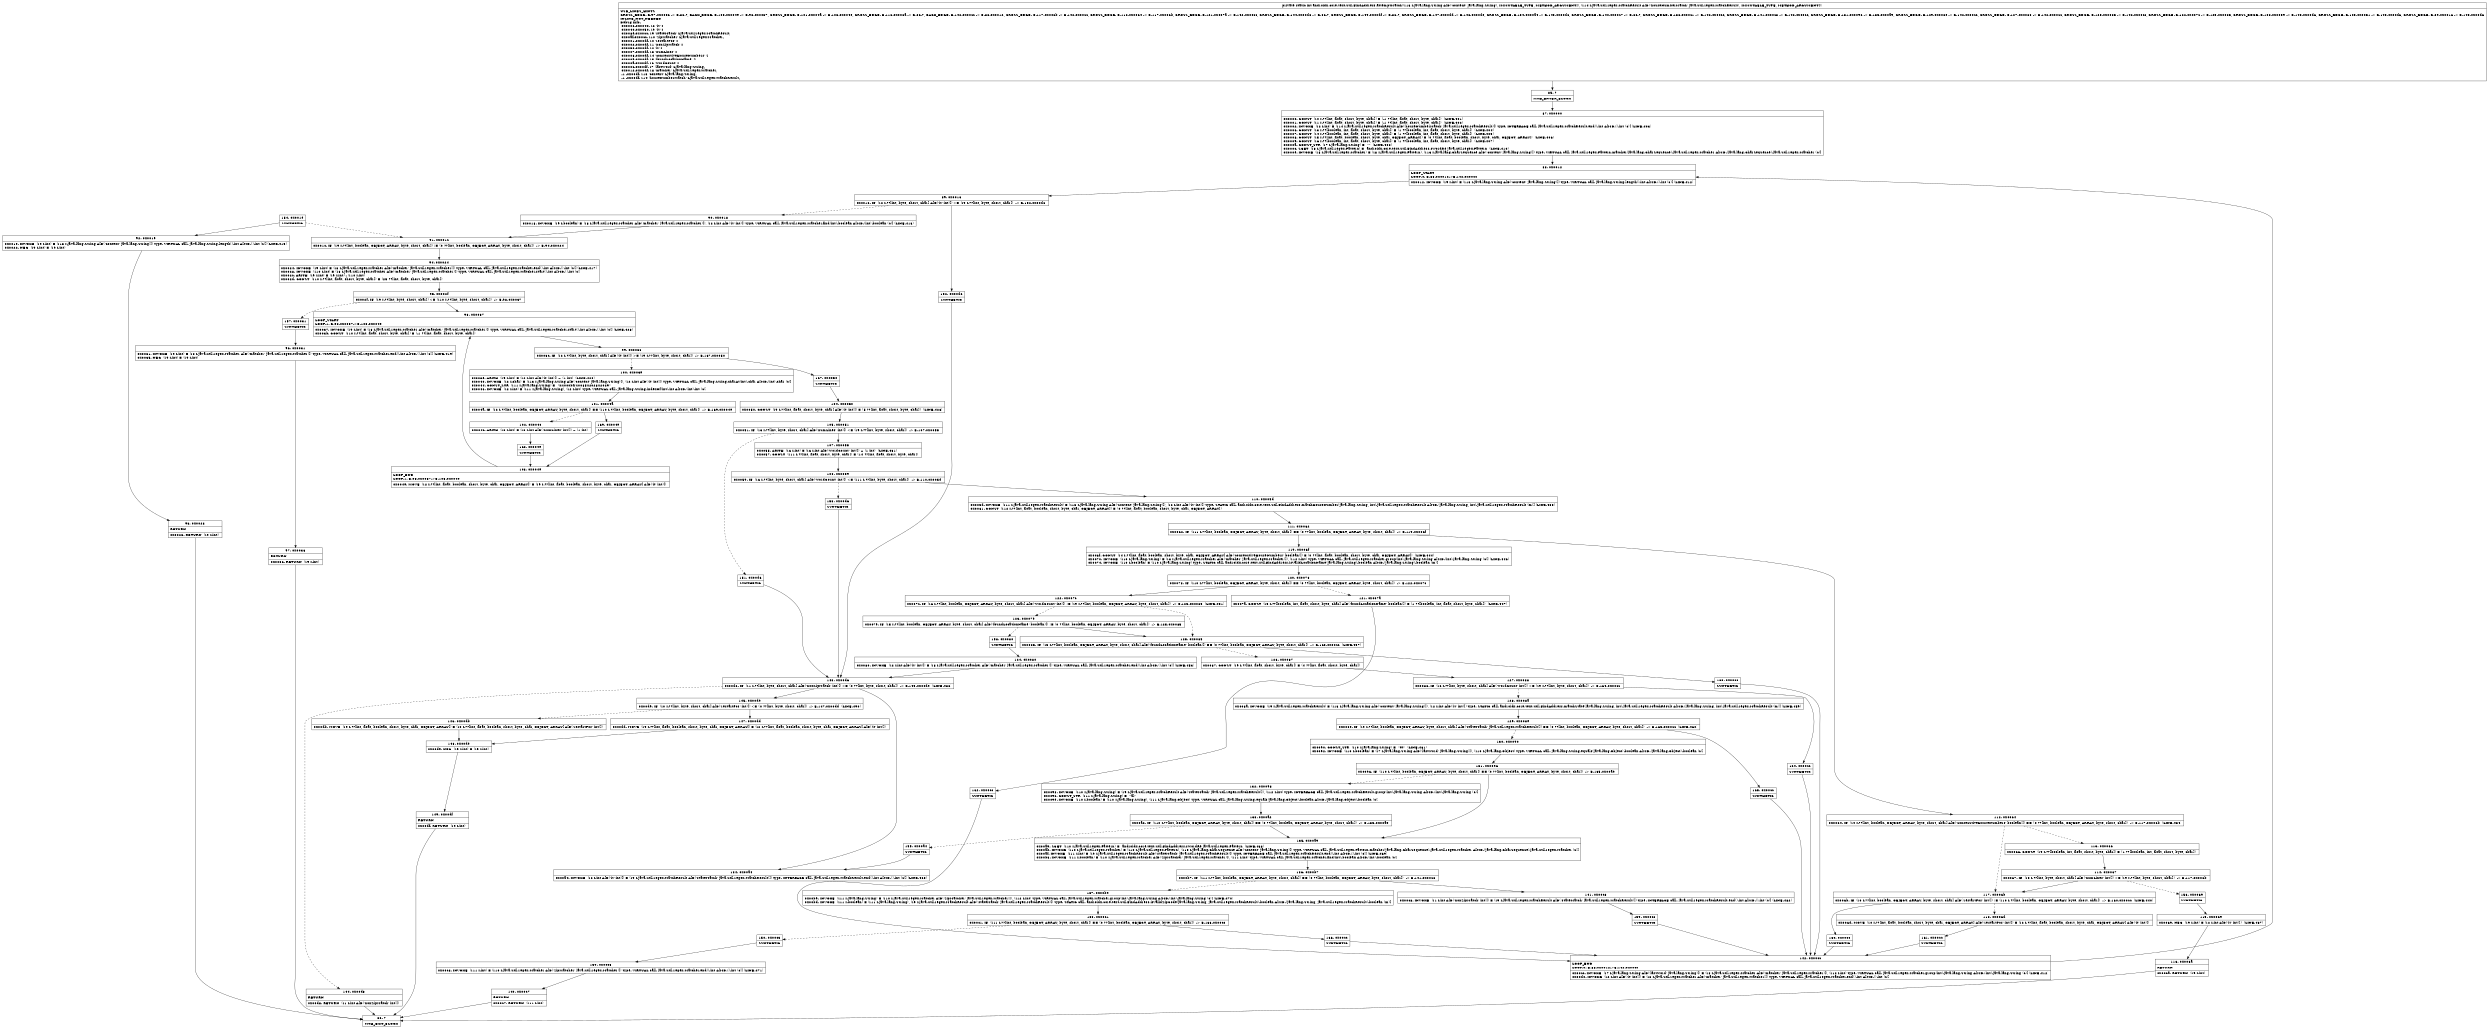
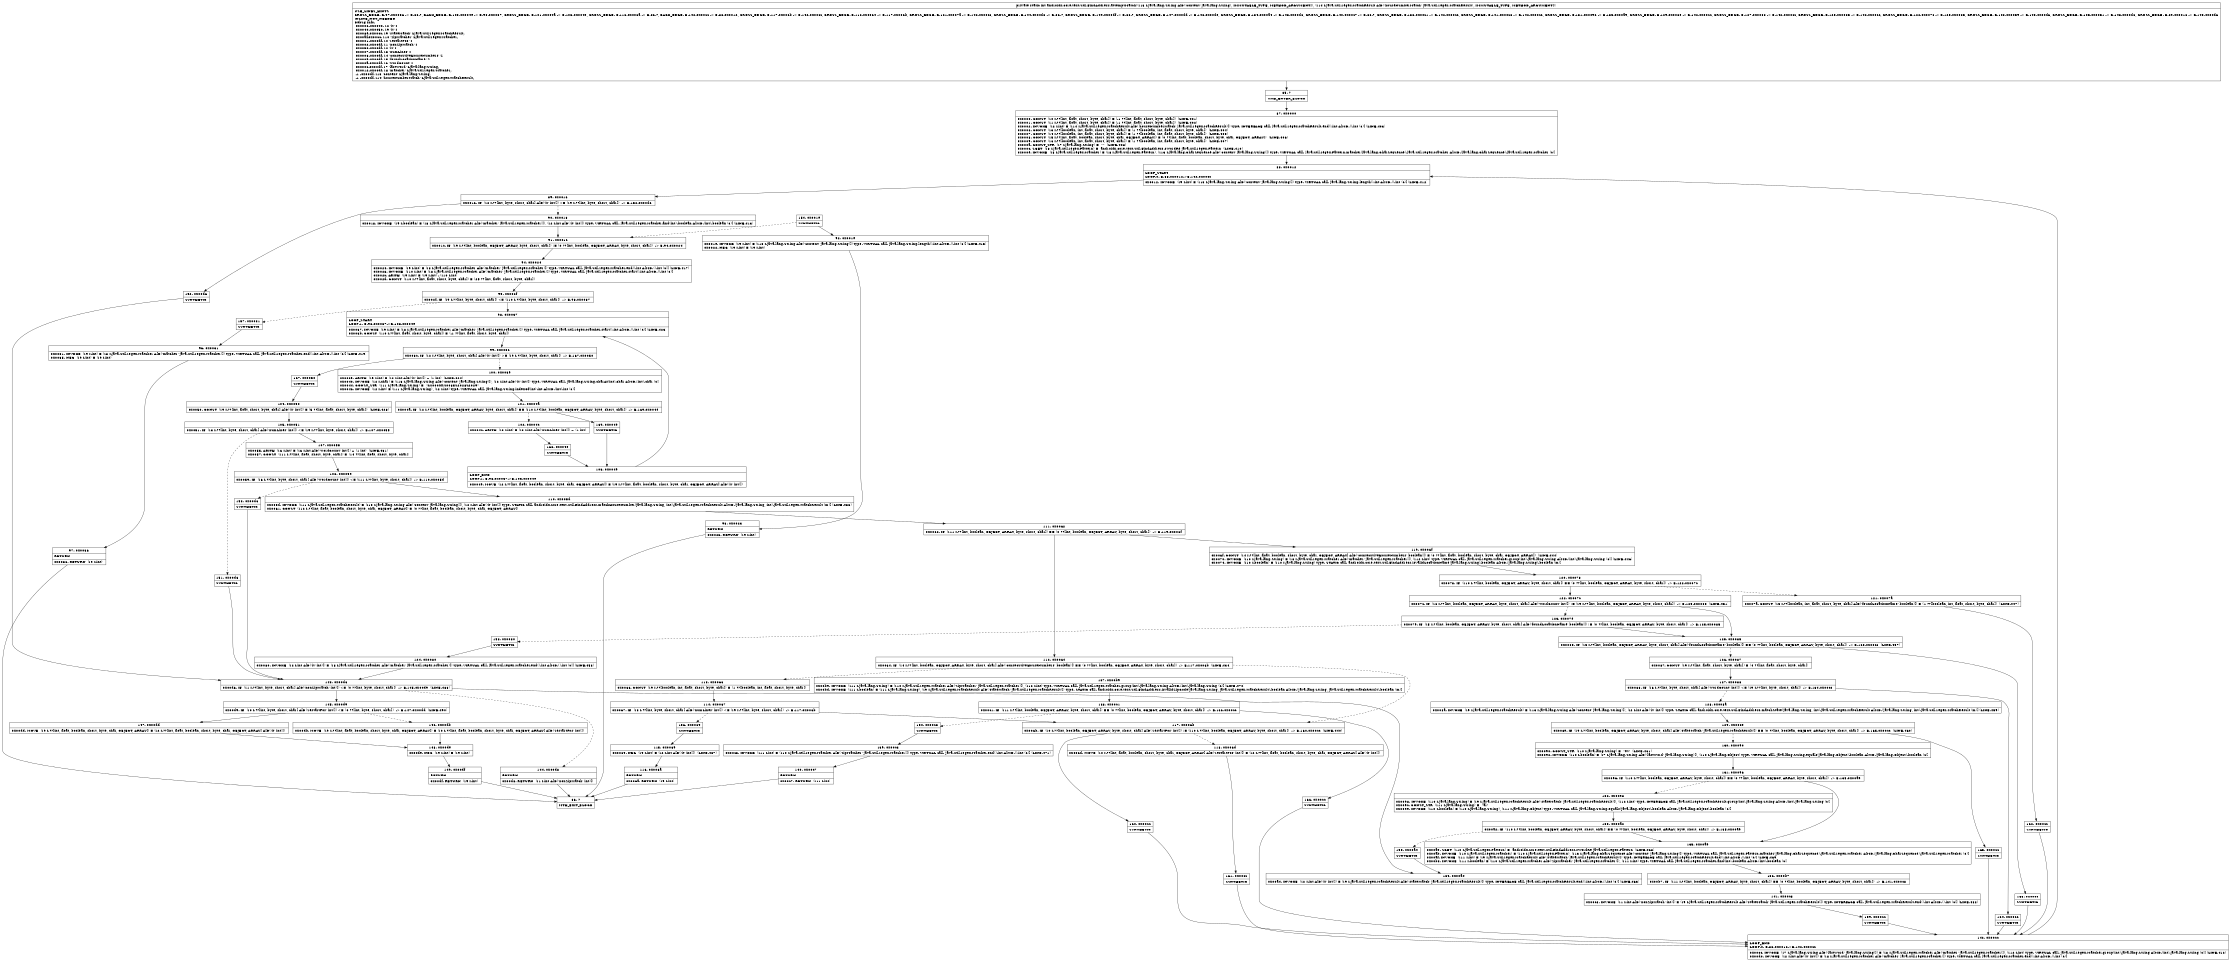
edge "122: 0x007c" -> "125: 0x0085": style dashed -> solid
edge "136: 0x00b7" -> "137: 0x00b9": removed
